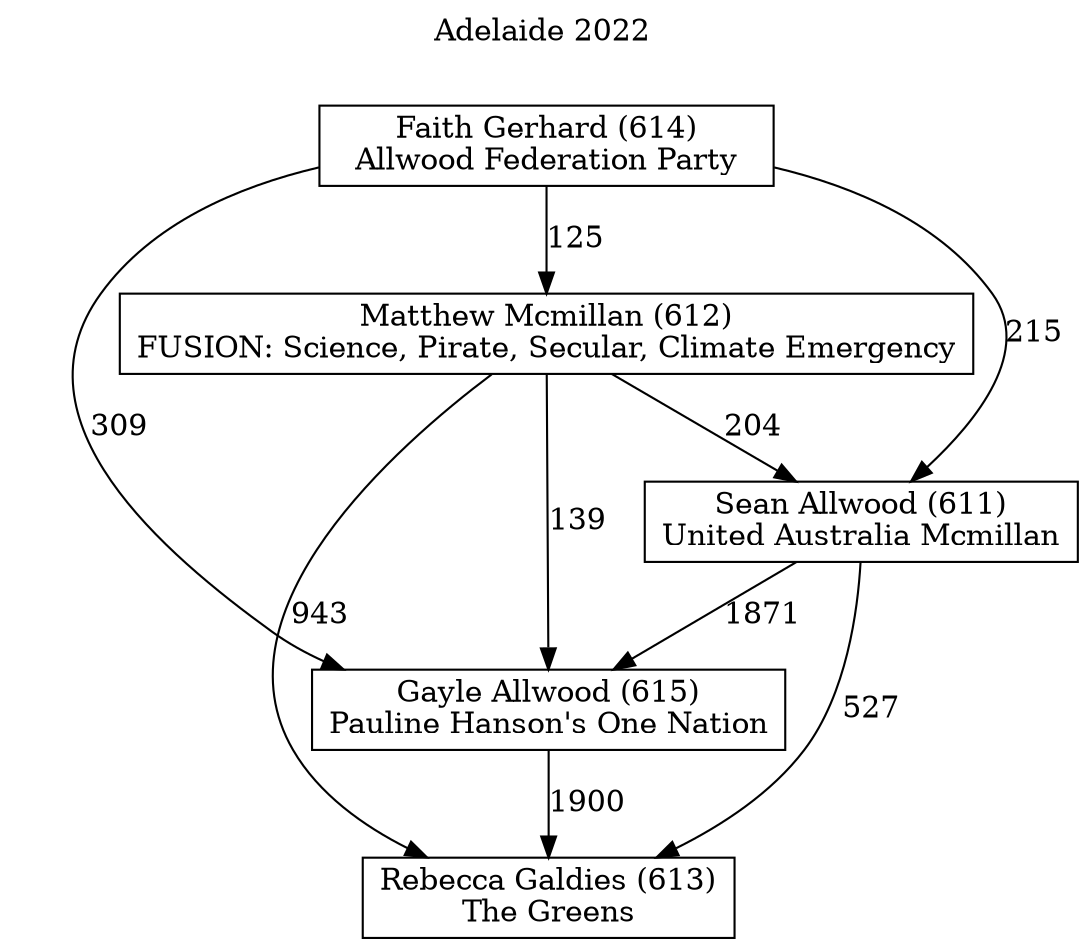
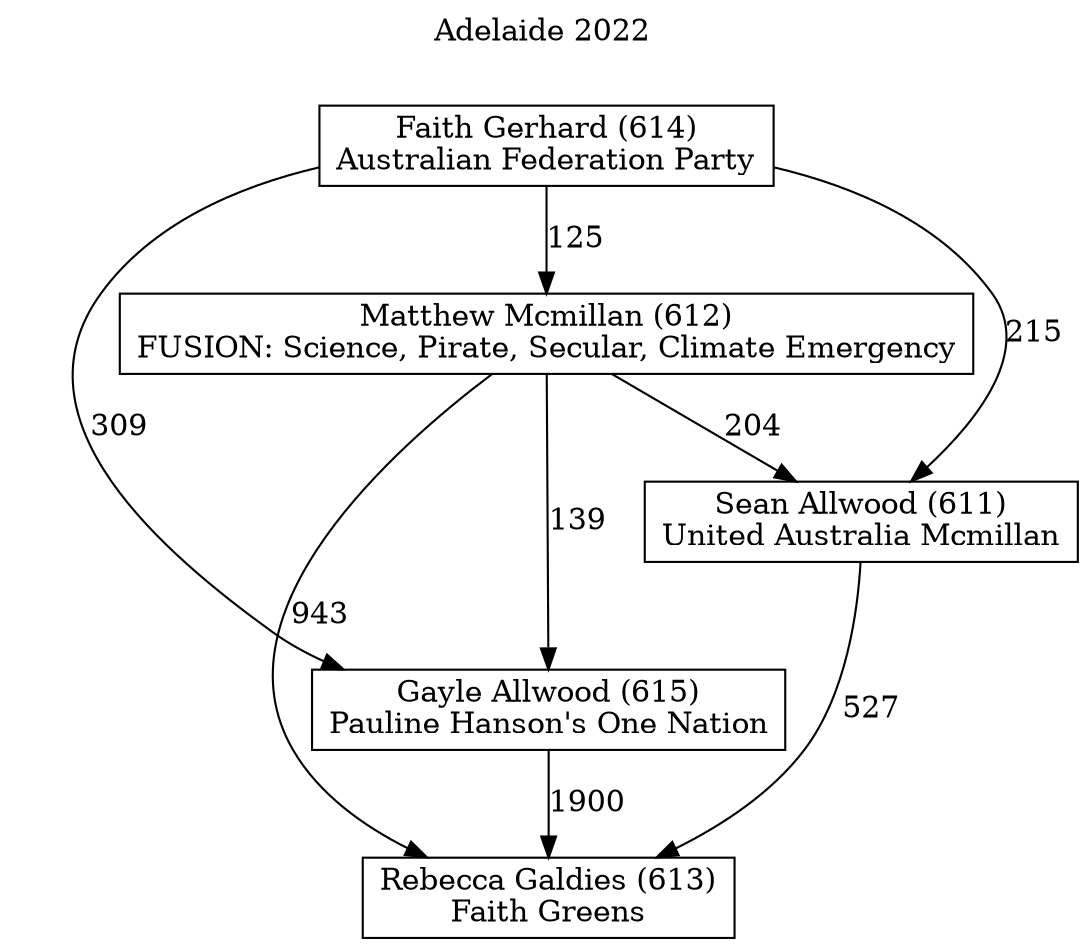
node "Faith Gerhard (614) Allwood Federation Party": label "Faith Gerhard (614) Allwood Federation Party" -> "Faith Gerhard (614) Australian Federation Party"
edge "Sean Allwood (611) United Australia Mcmillan" -> "Gayle Allwood (615) Pauline Hanson's One Nation": removed, label "1871"
node "Rebecca Galdies (613) The Greens": label "Rebecca Galdies (613) The Greens" -> "Rebecca Galdies (613) Faith Greens"
